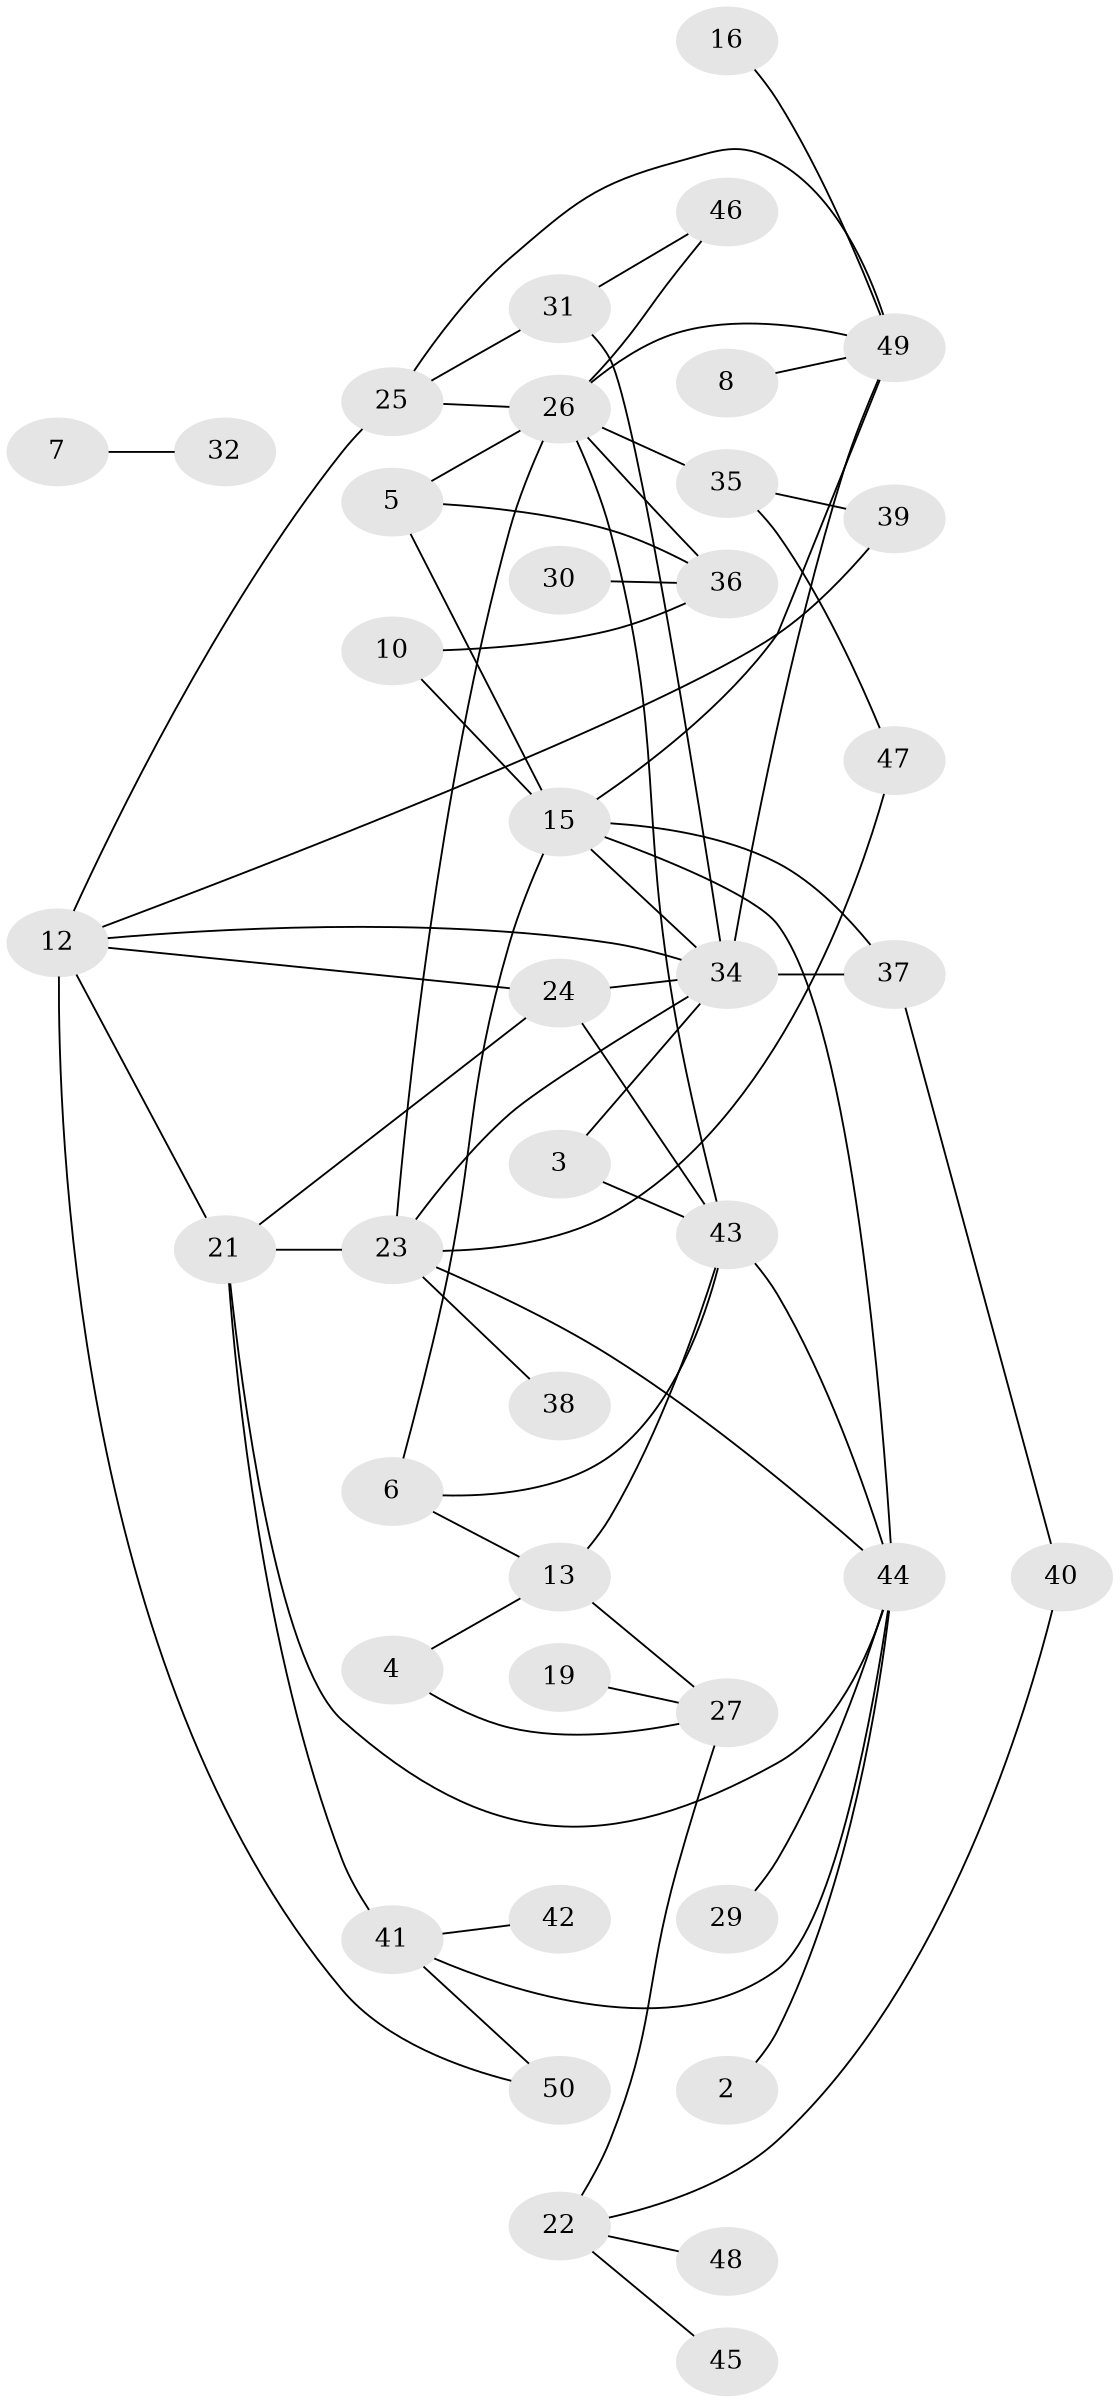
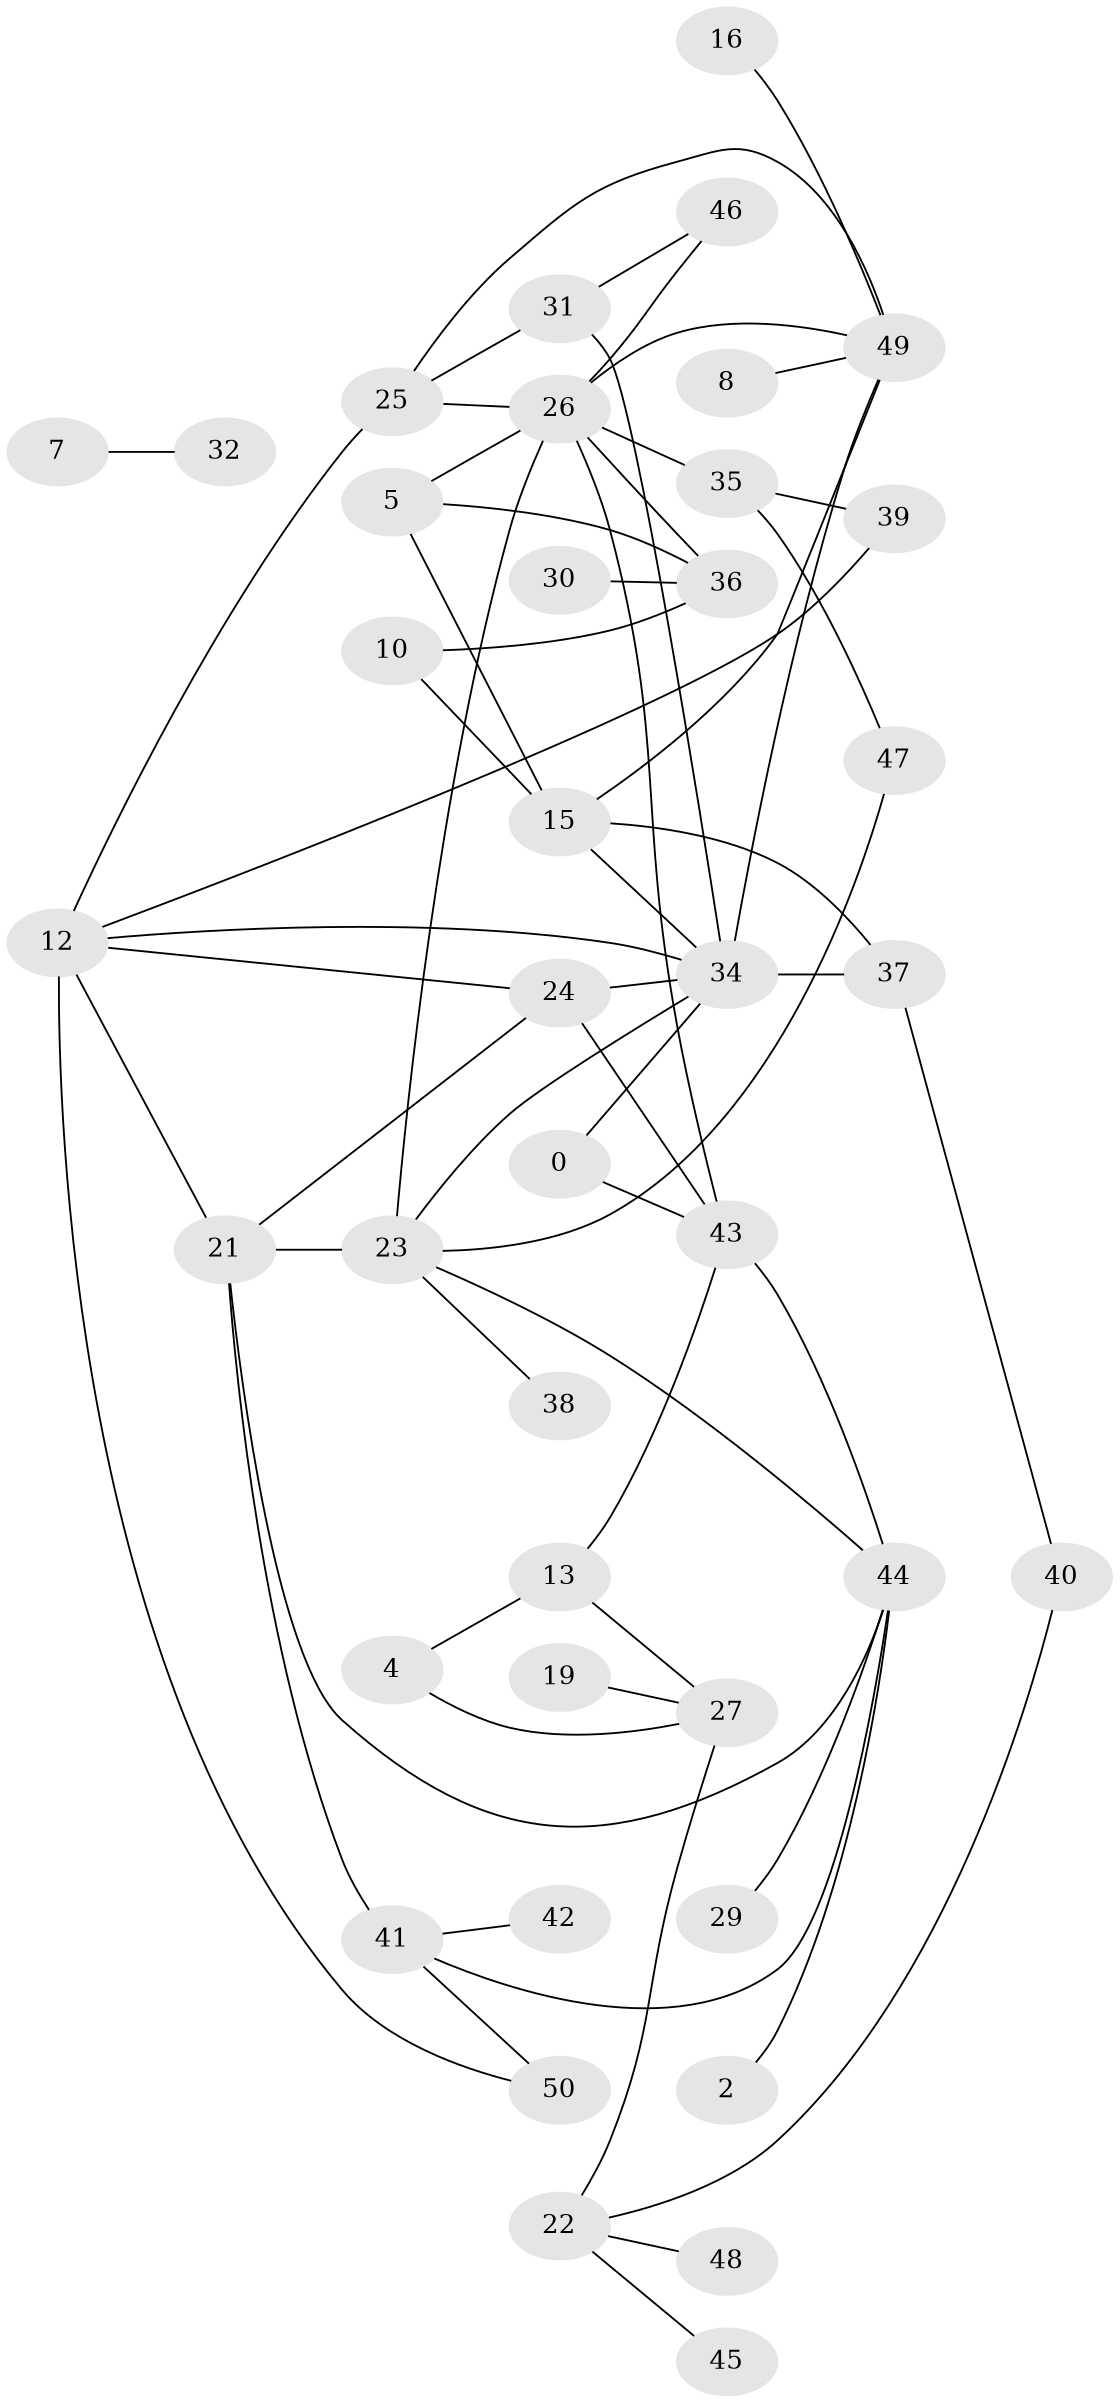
edge "15" -- "44": removed
node "3": label "3" -> "0"
node "6": removed
